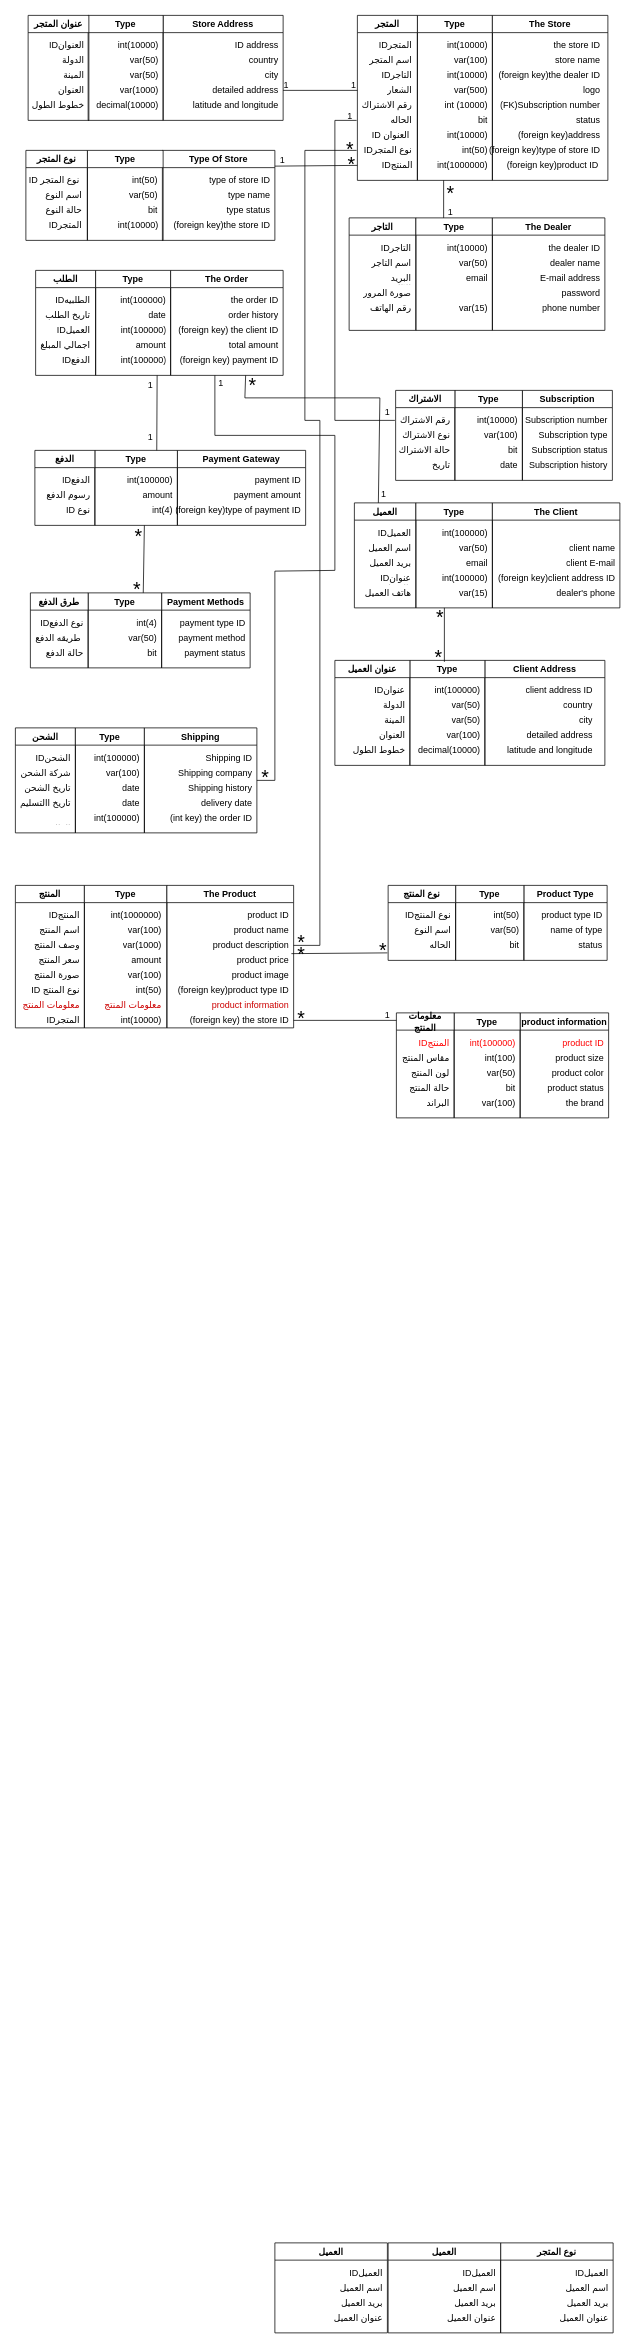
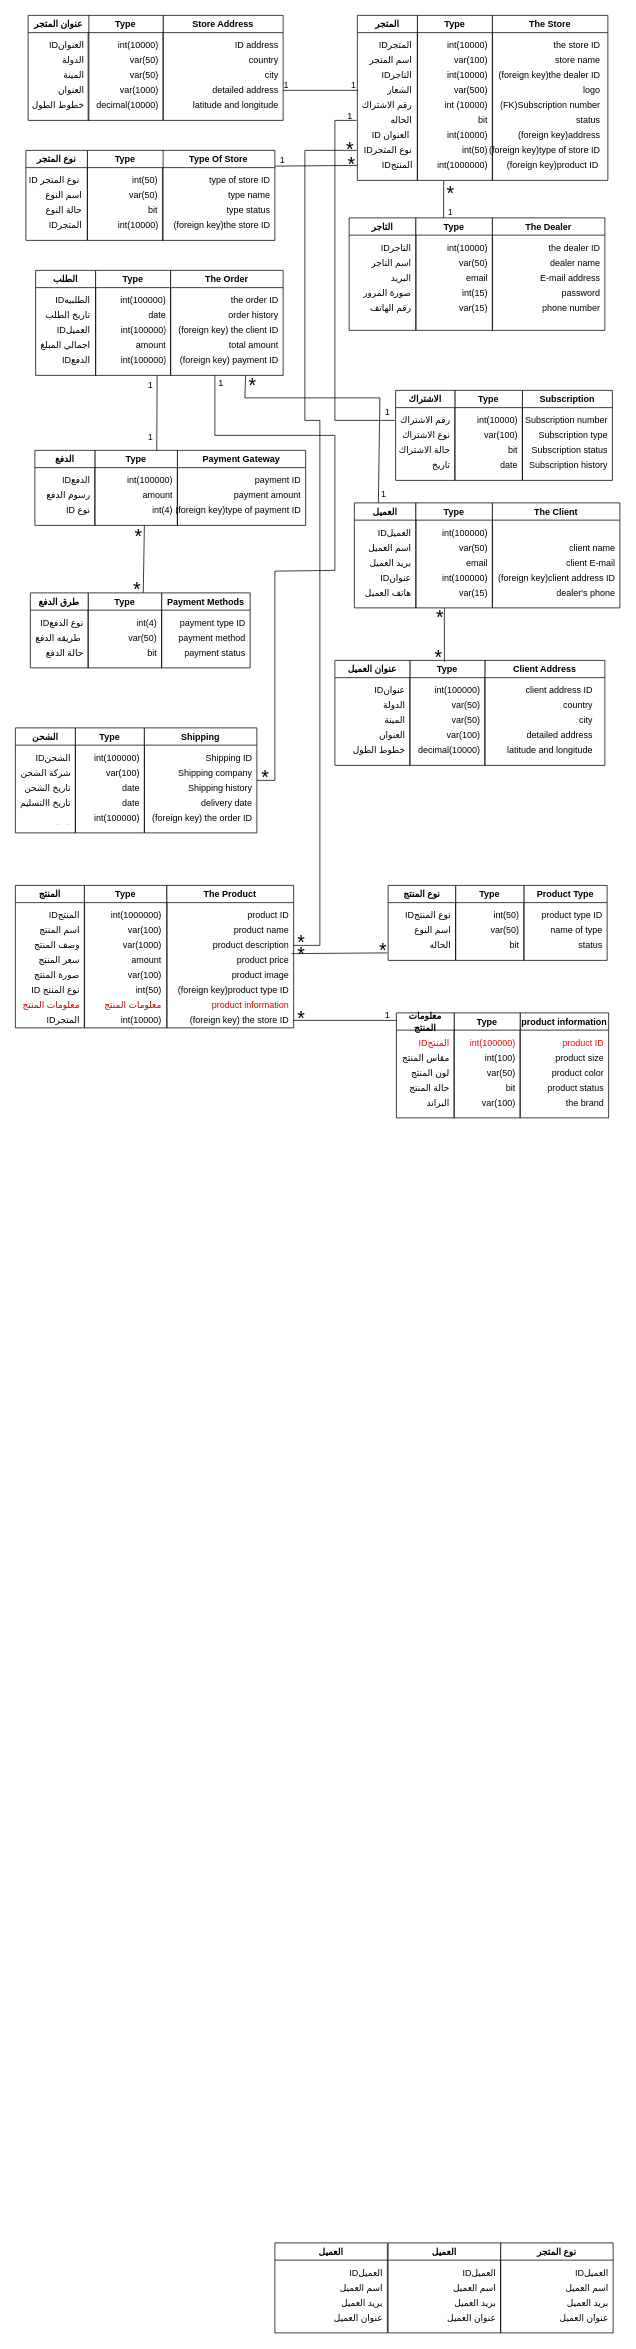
node "int(15)": added
node "(int key) the order ID": label "(int key) the order ID" -> "(foreign key) the order ID"
